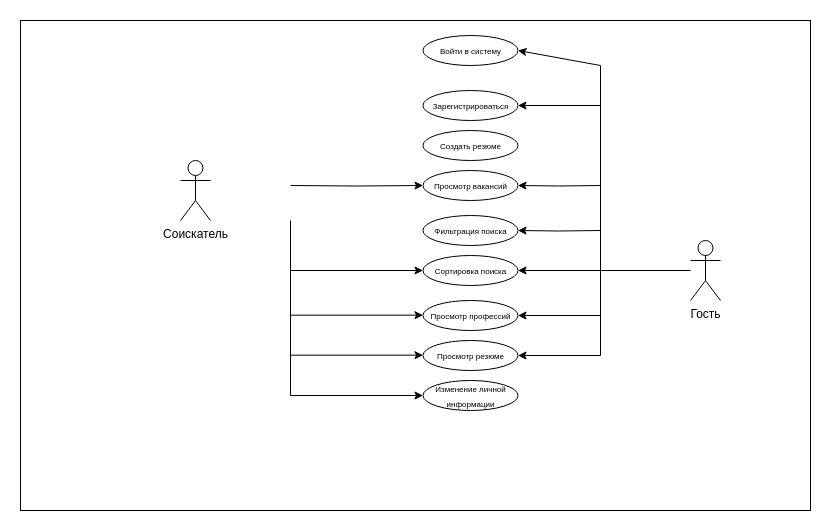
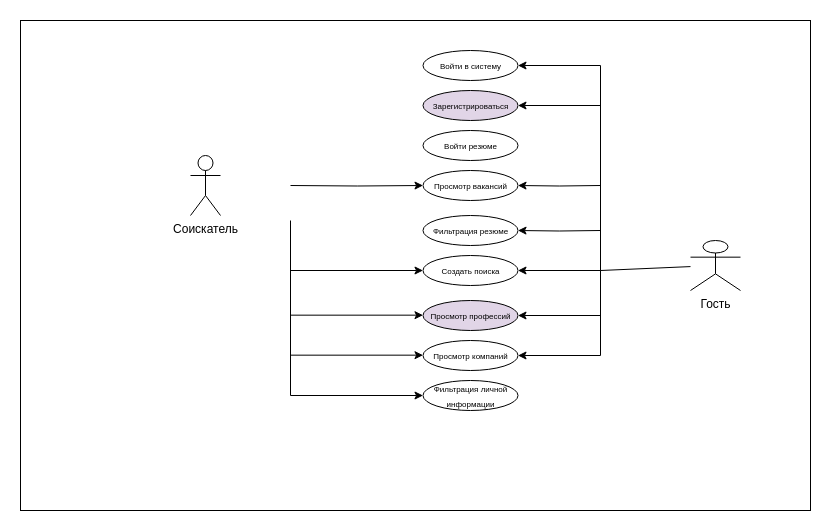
node "Войти в систему": moved (471, 51) -> (471, 66)
node "Зарегистрироваться": fillcolor #ffffff -> #e1d5e7
node "Создать резюме": label "Создать резюме" -> "Войти резюме"
node "Соискатель": moved (196, 191) -> (206, 186)
node "Фильтрация поиска": label "Фильтрация поиска" -> "Фильтрация резюме"
node "Сортировка поиска": label "Сортировка поиска" -> "Создать поиска"
node "Гость": size 30x60 -> 50x50
node "Просмотр профессий": fillcolor #ffffff -> #e1d5e7
node "Просмотр резюме": label "Просмотр резюме" -> "Просмотр компаний"
node "Изменение личной информации": label "Изменение личной информации" -> "Фильтрация личной информации"
